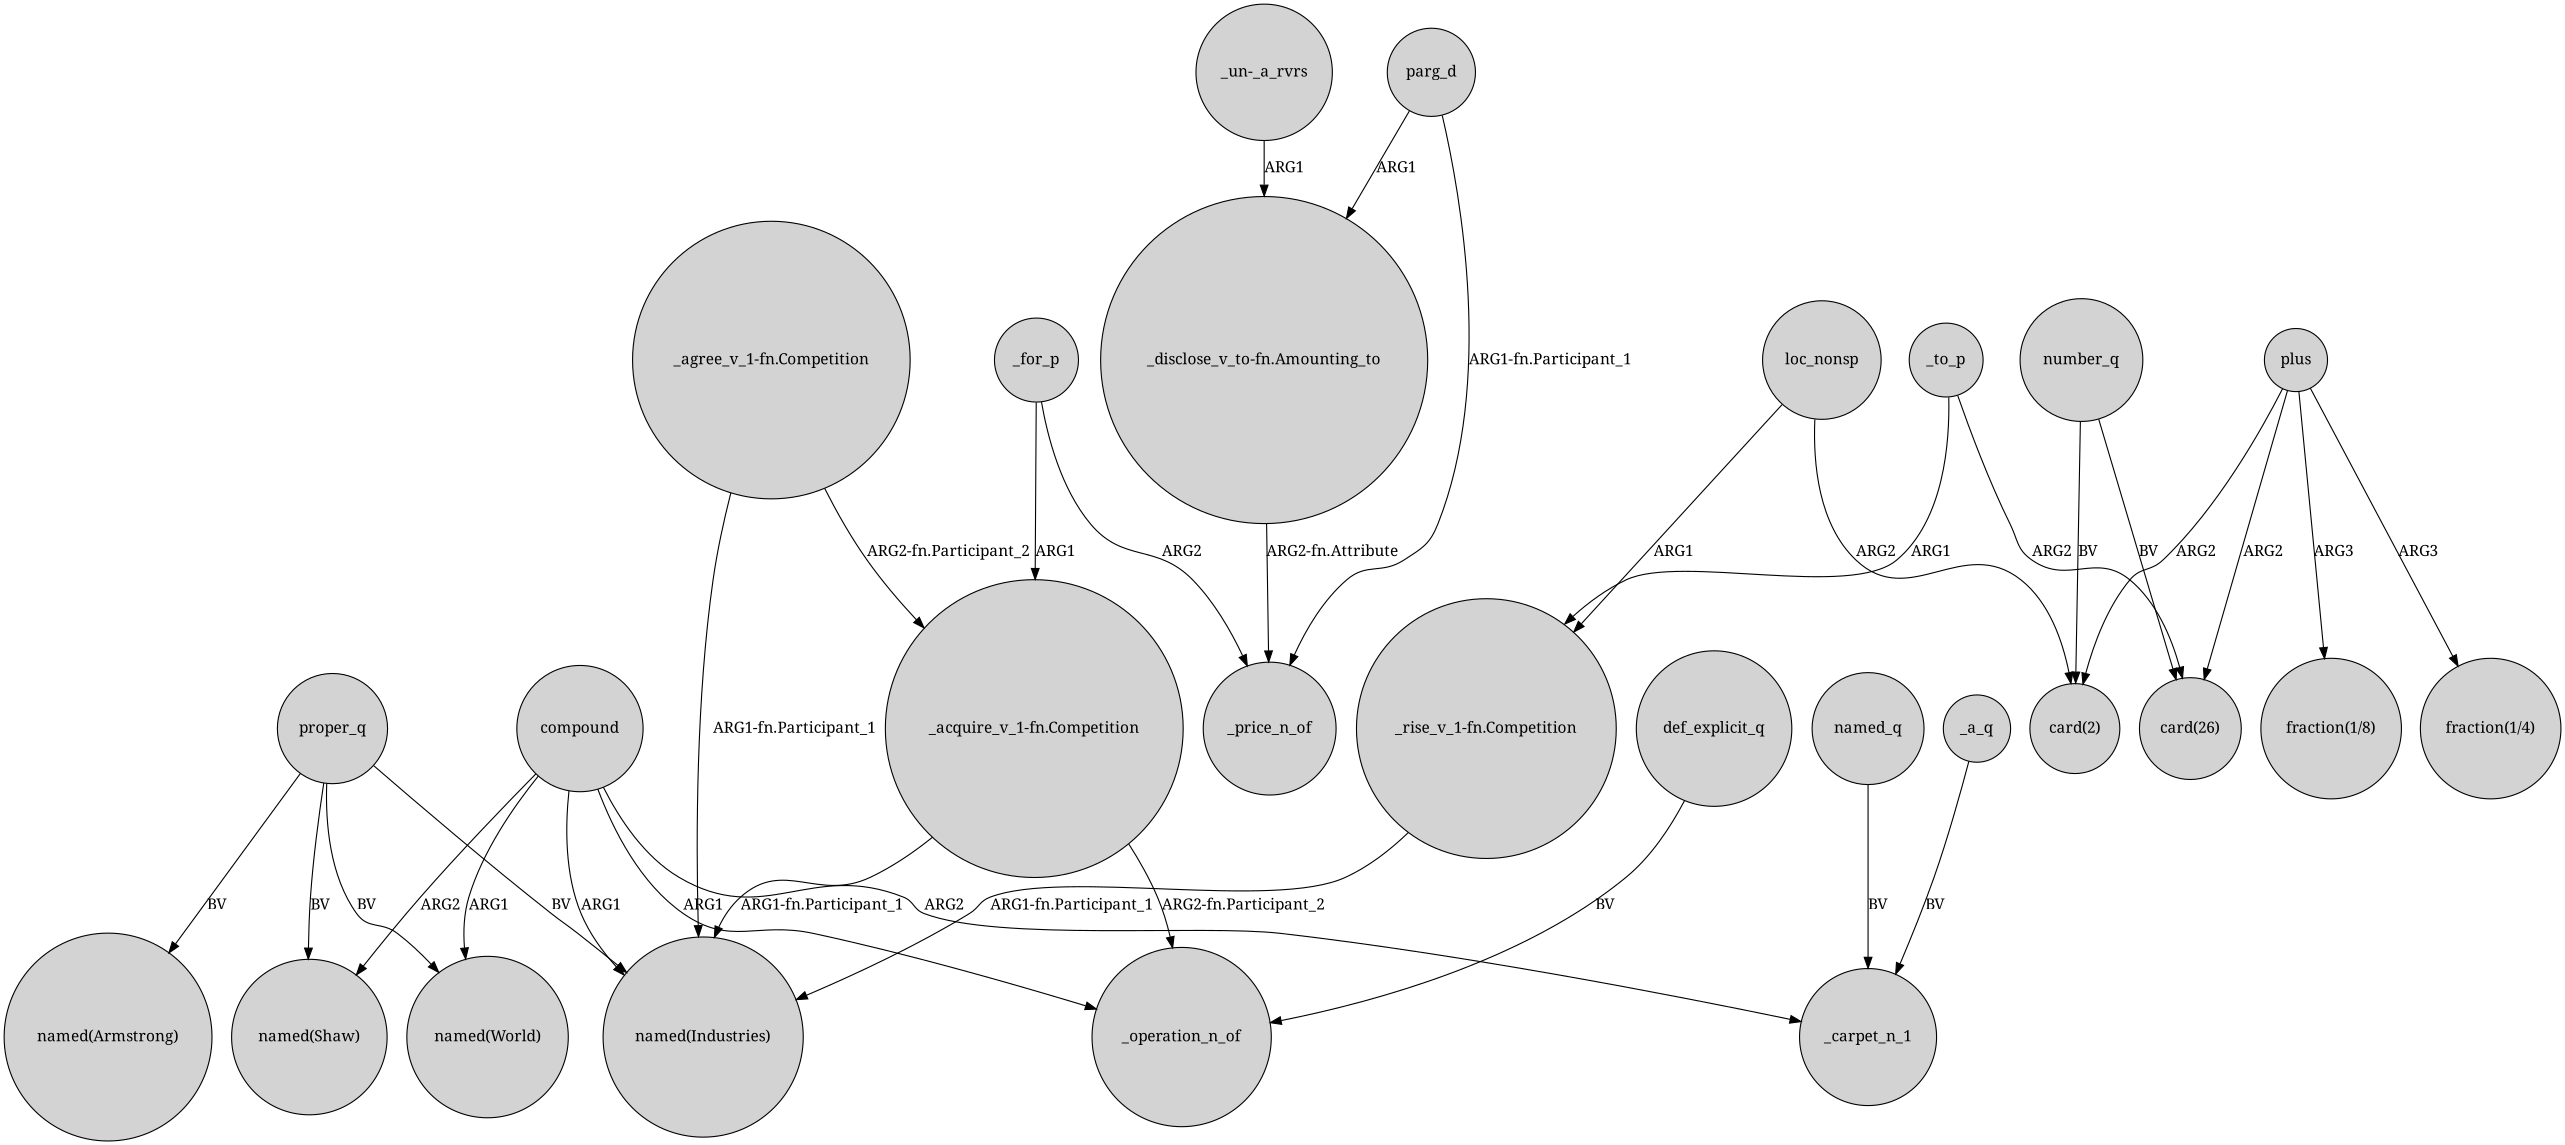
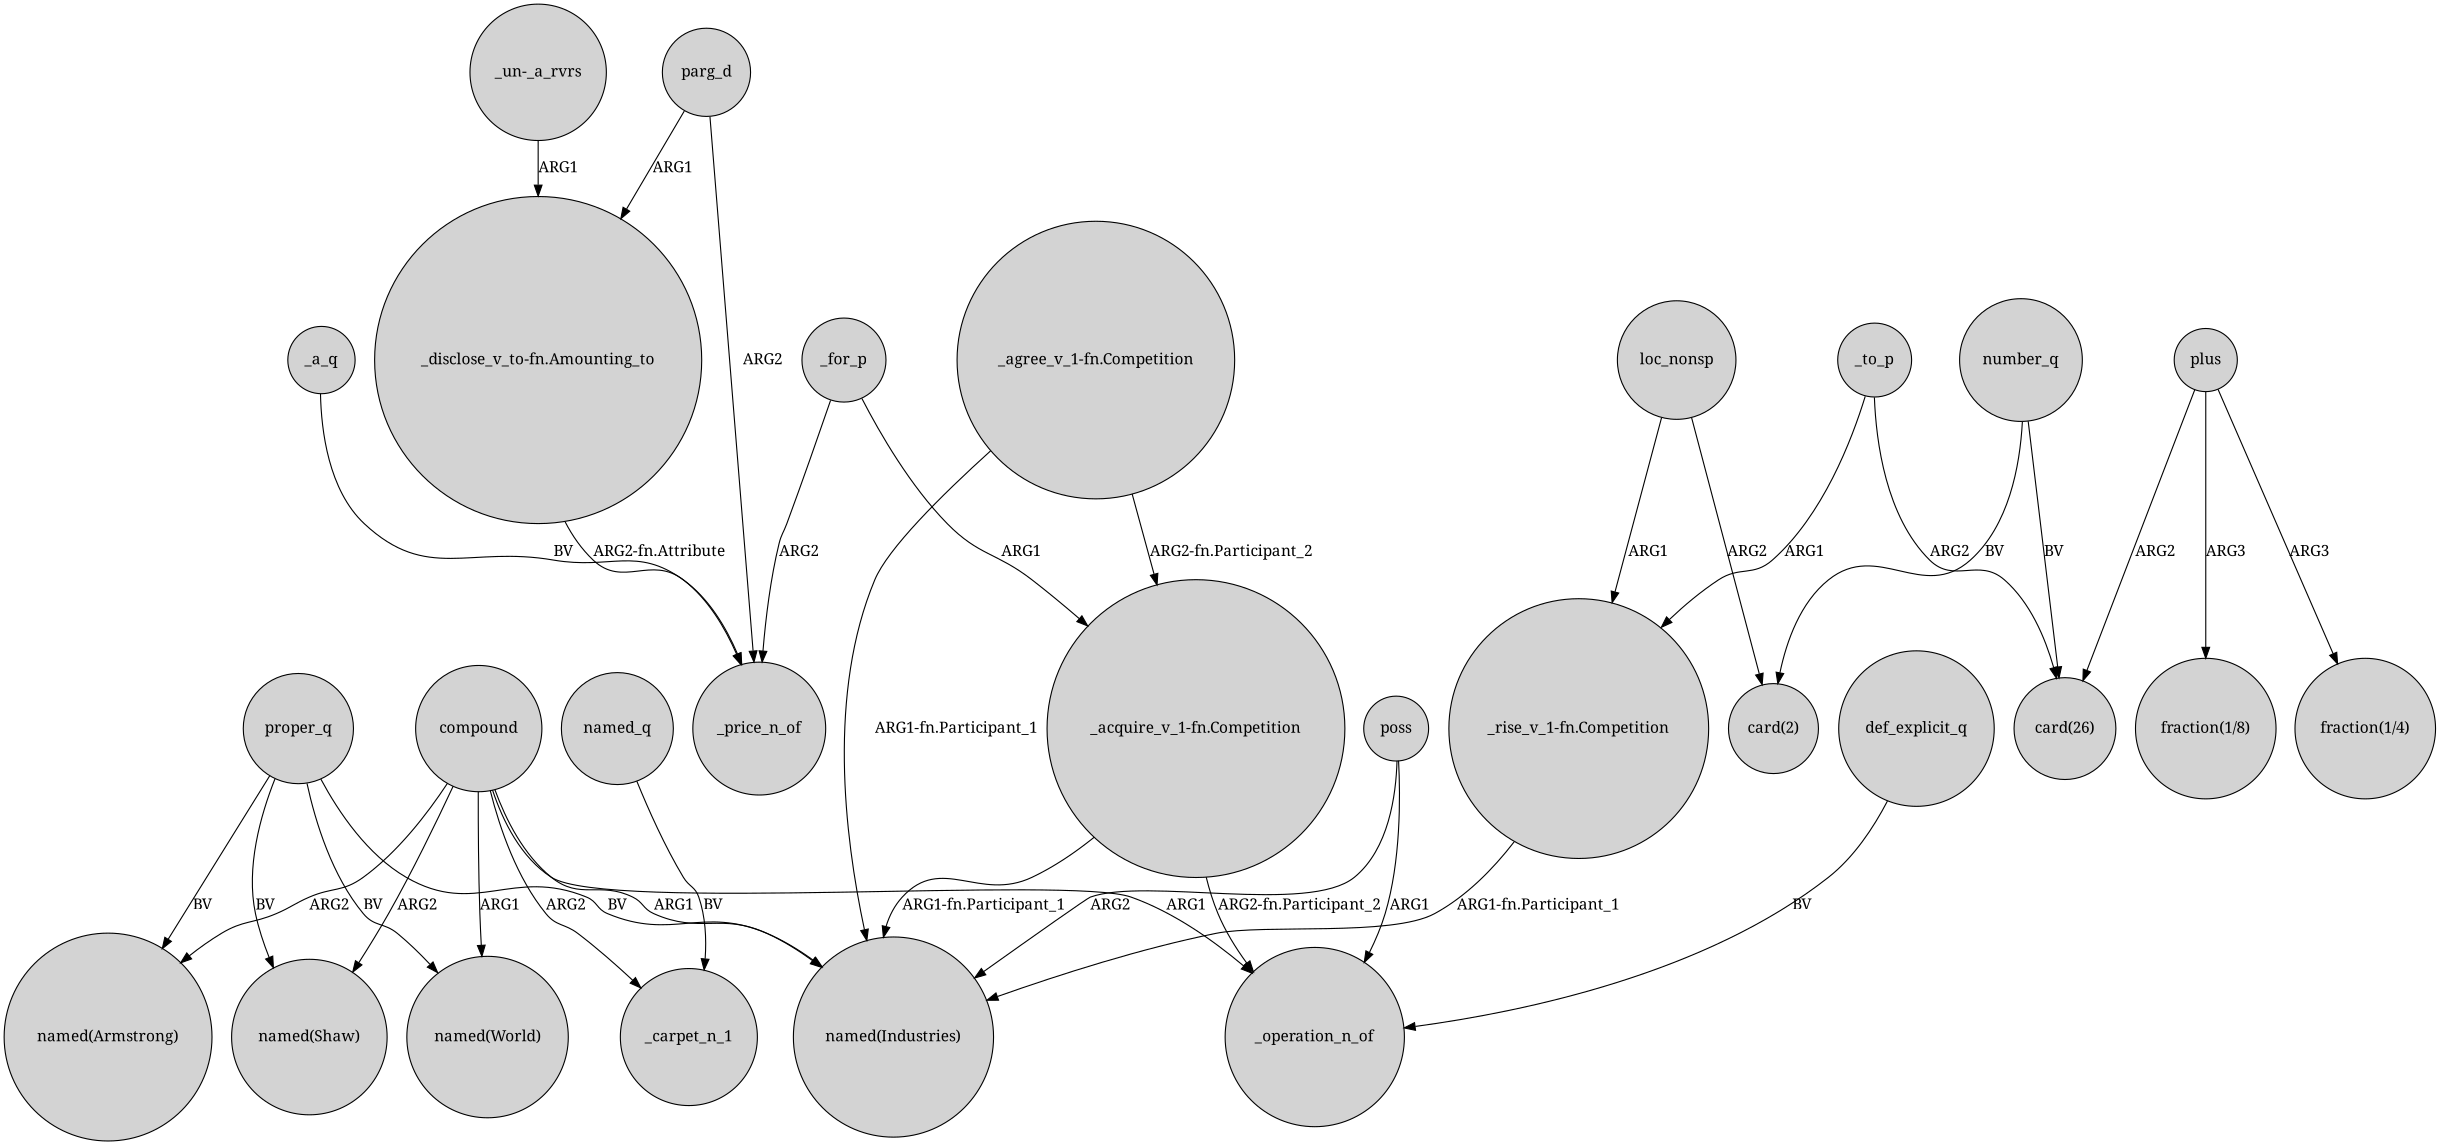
edge "parg_d" -> "_price_n_of": label "ARG1-fn.Participant_1" -> "ARG2"
edge "plus" -> "card(2)": removed, label "ARG2"
node "poss": added
edge "_a_q" -> "_carpet_n_1": now "_a_q" -> "_price_n_of"
edge "compound" -> "named(Armstrong)": added, label "ARG2"
